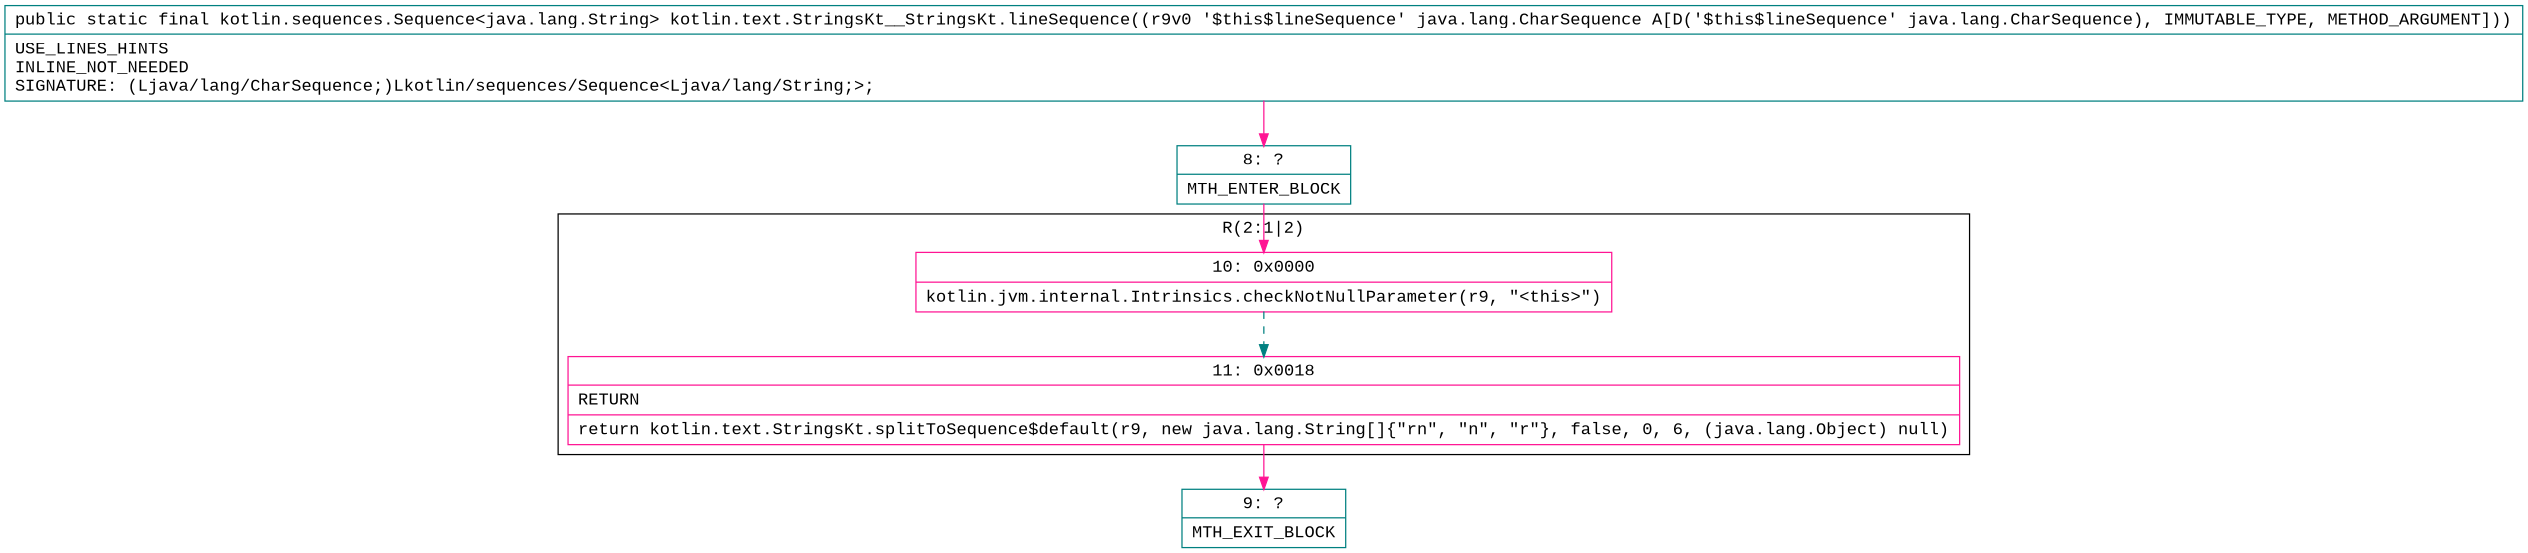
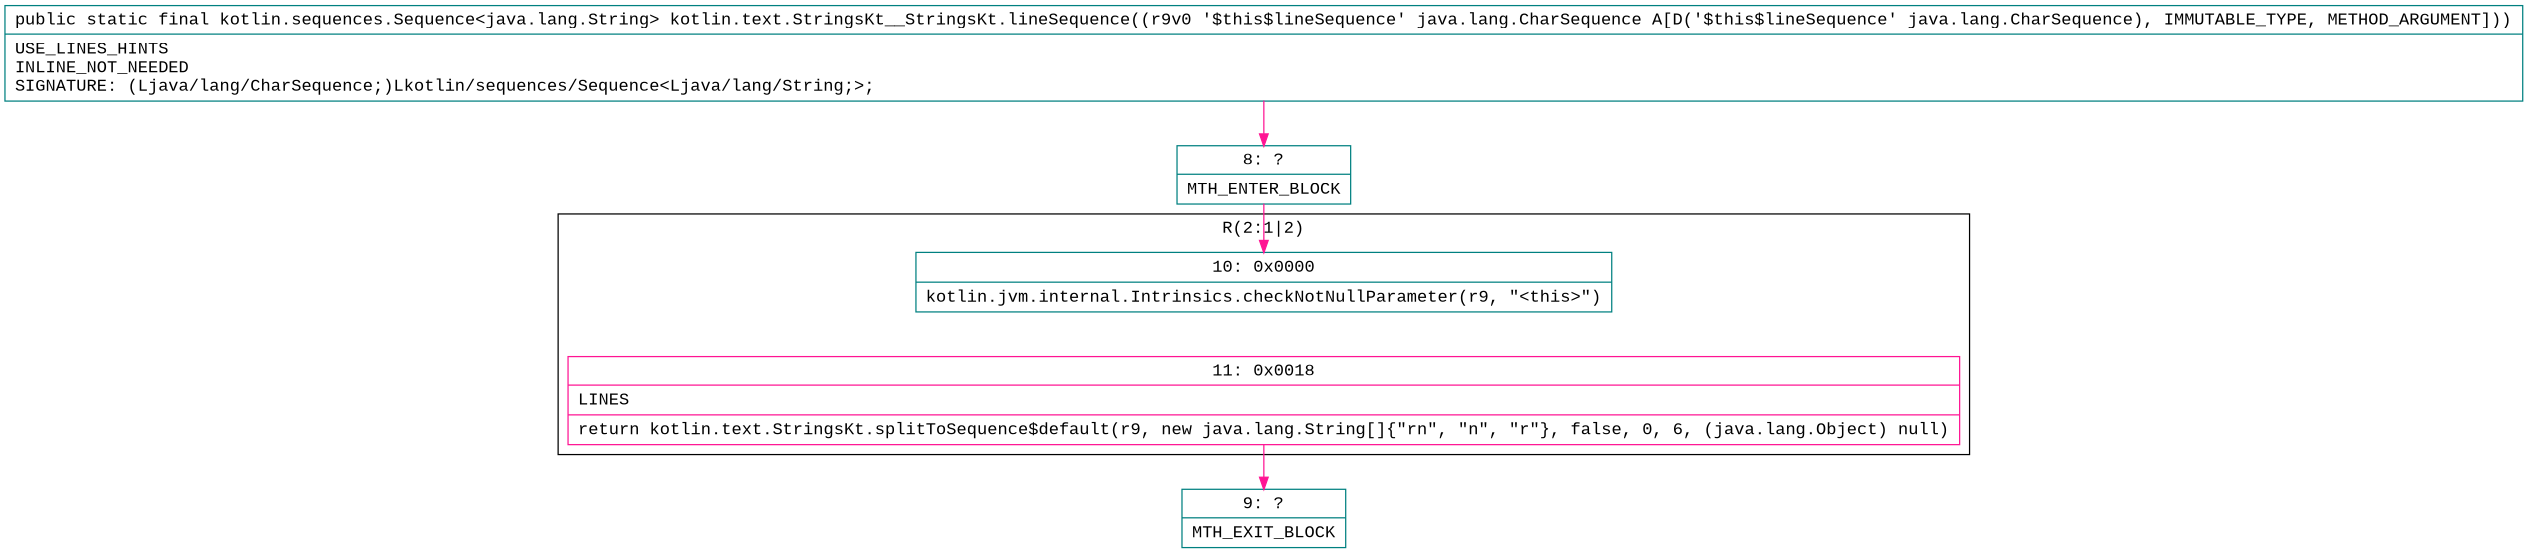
node "10: 0x0000": color deeppink -> teal
edge "10: 0x0000" -> "11: 0x0018": removed
node "11: 0x0018": text "RETURN" -> "LINES"
